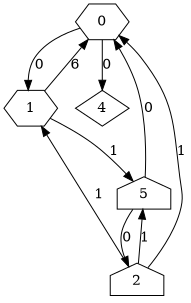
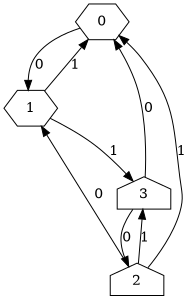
edge "1" -> "0": label "6" -> "1"
node "4": removed
edge "2" -> "1": label "1" -> "0"
node "5": label "5" -> "3"
